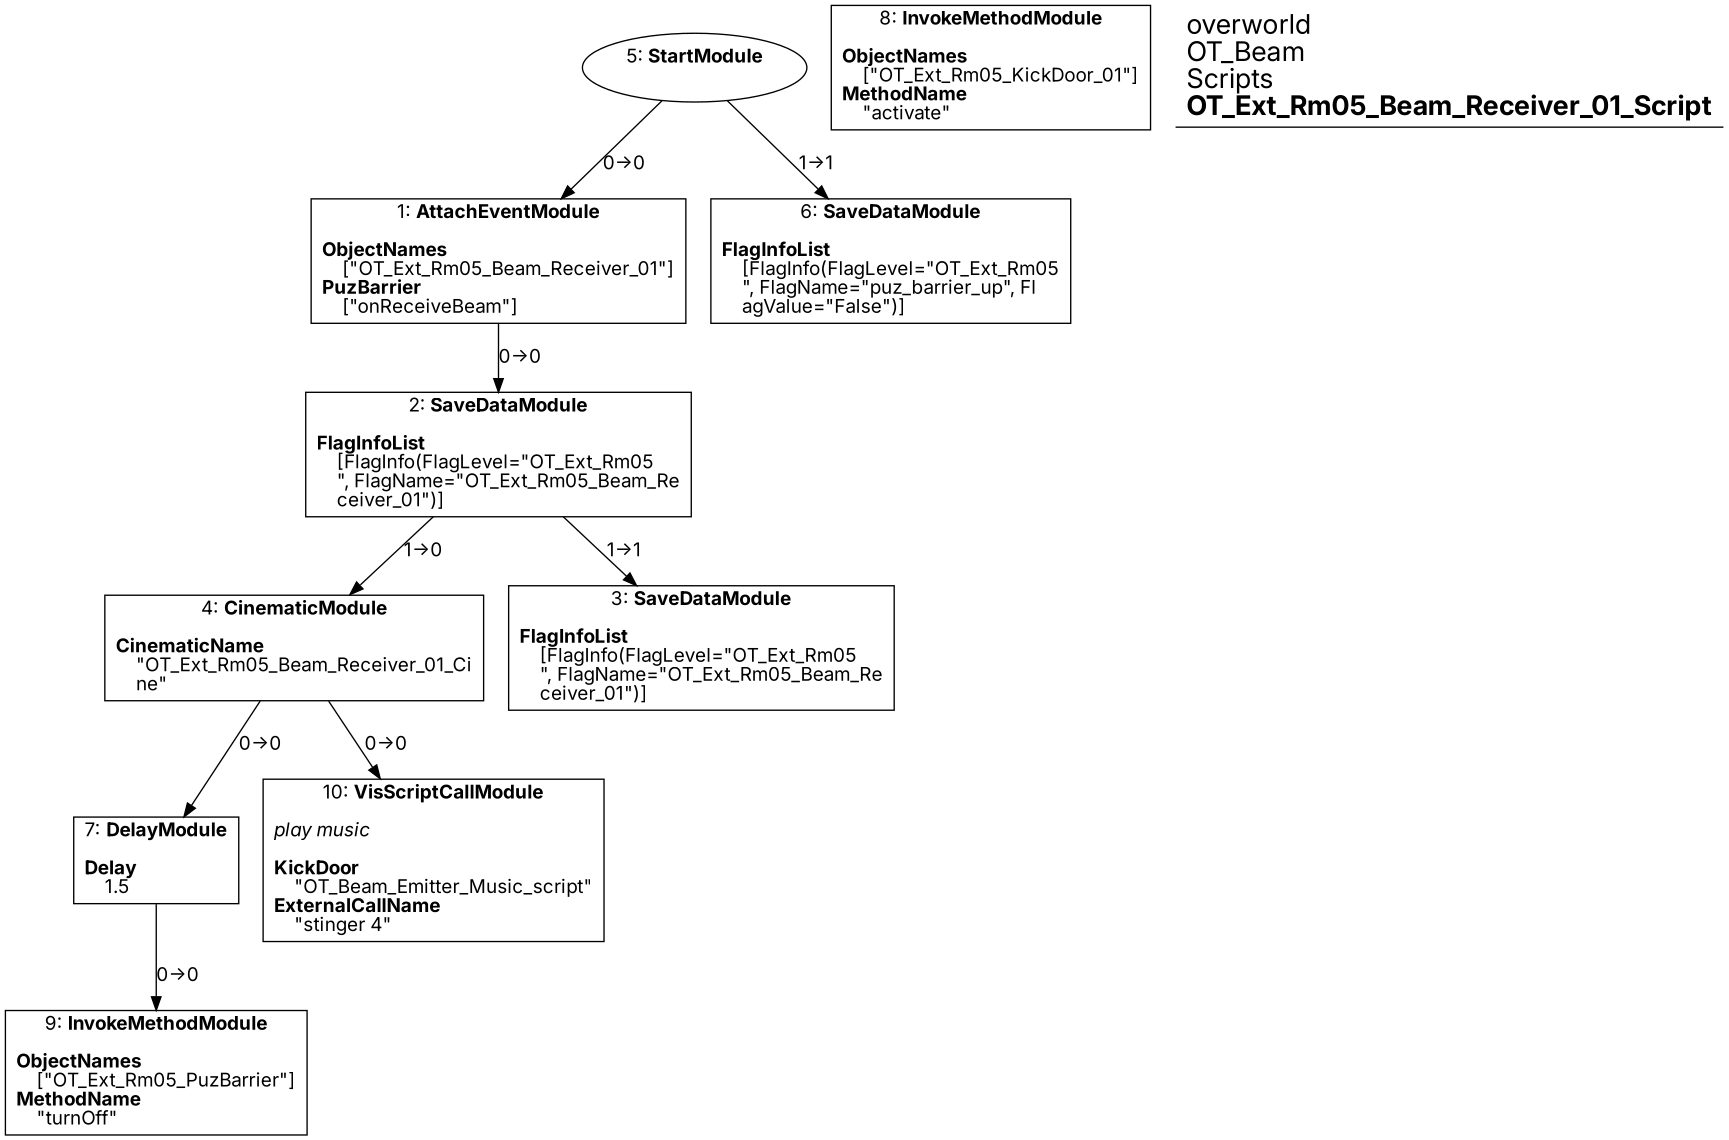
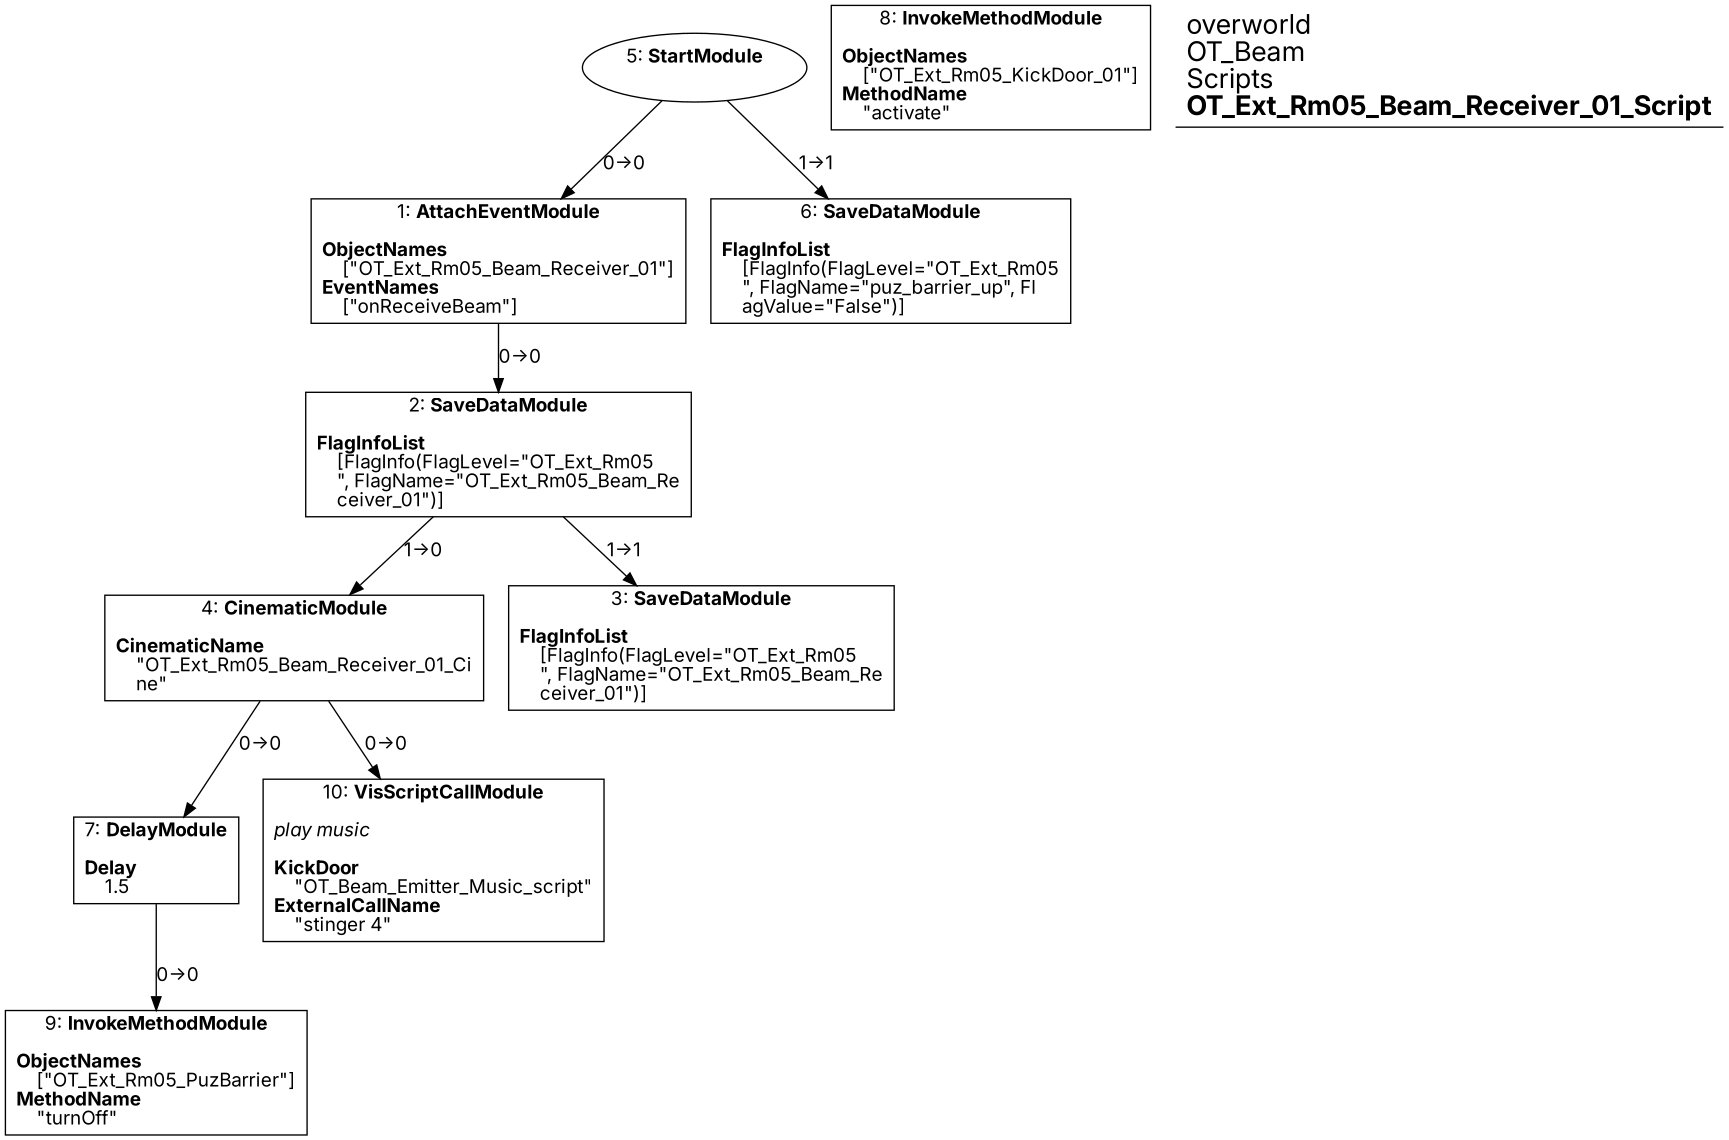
node "1:": text "PuzBarrier" -> "EventNames"
